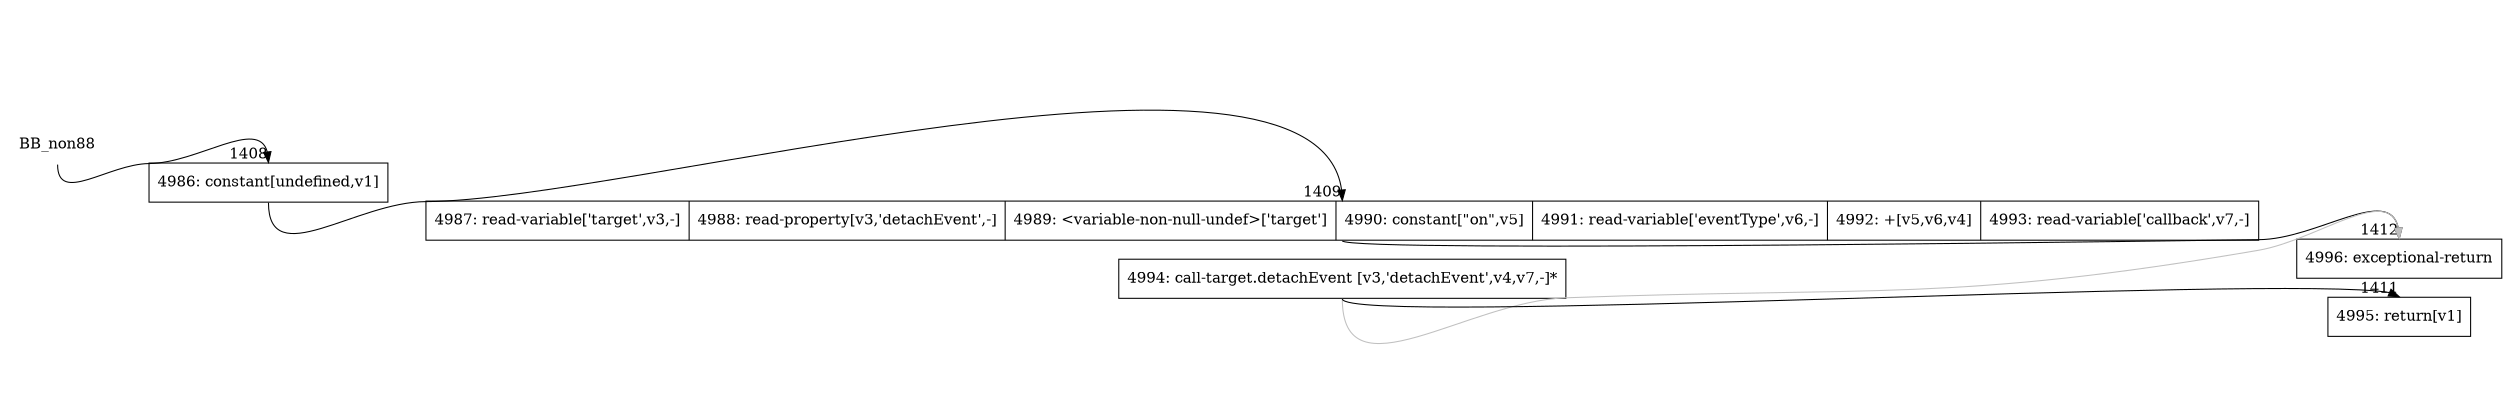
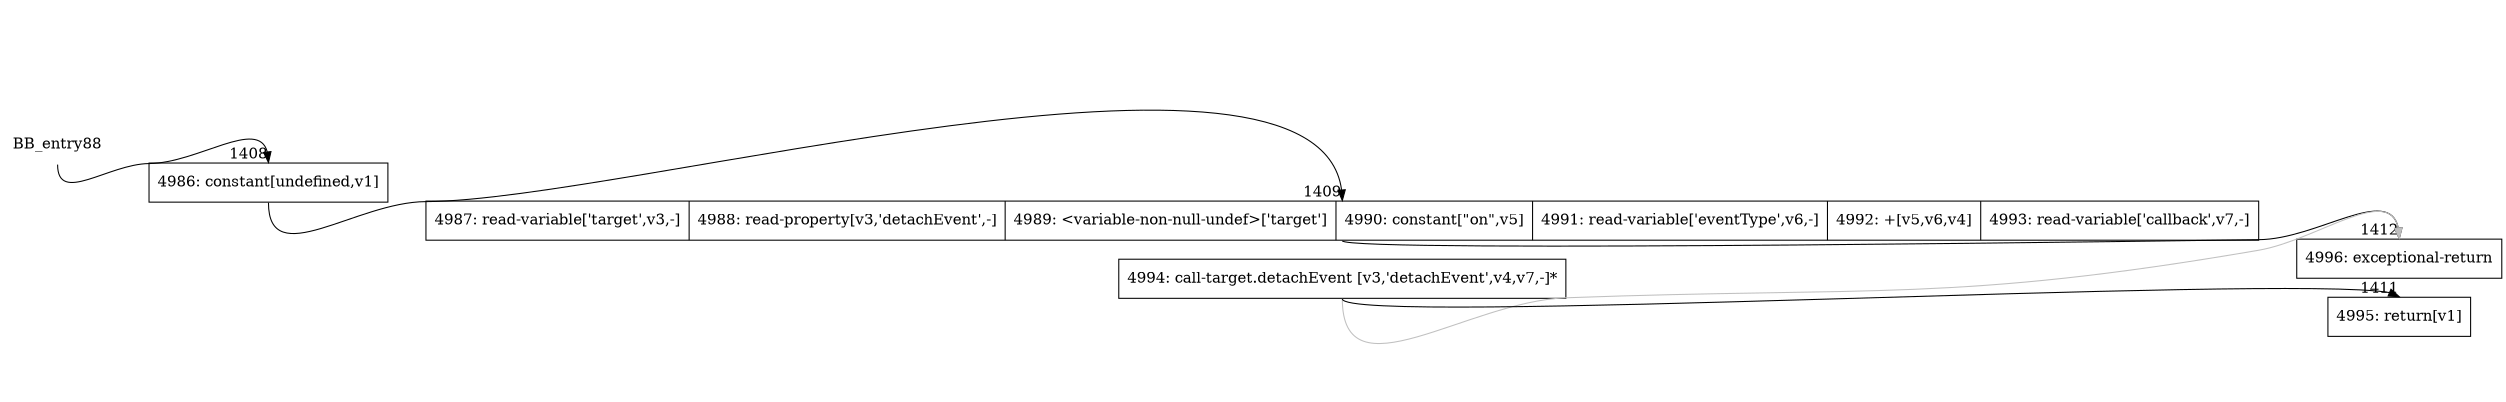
node "BB_non88": label "BB_non88" -> "BB_entry88"
